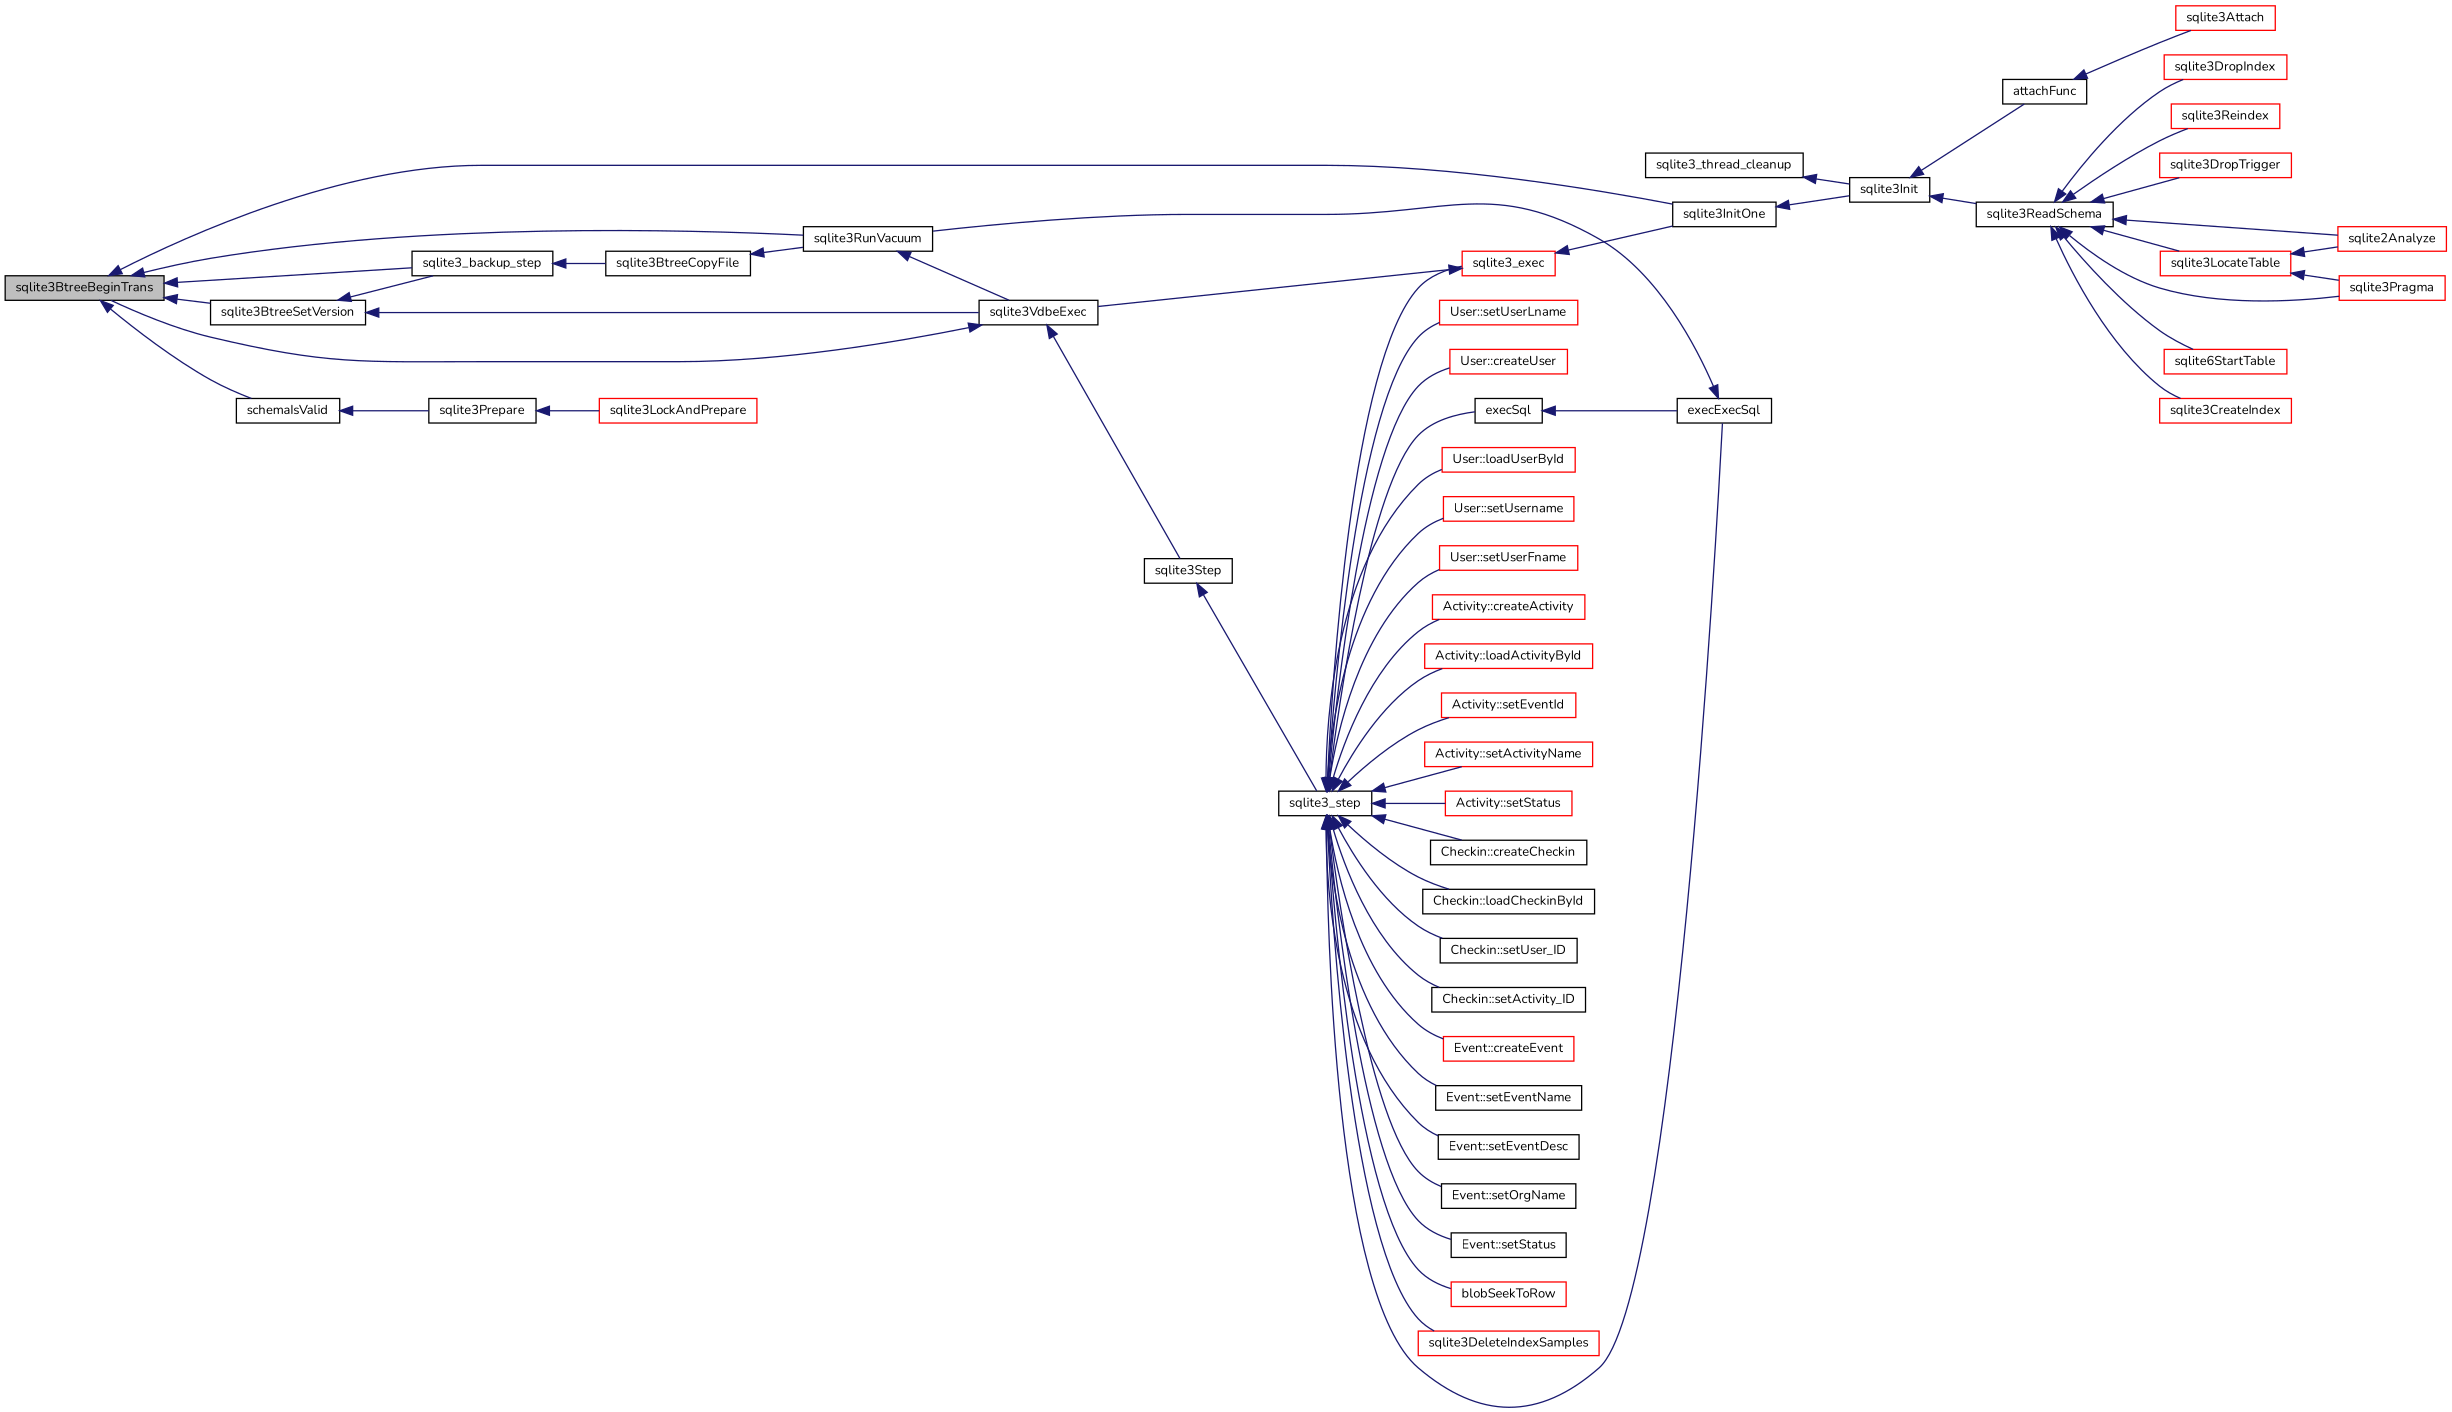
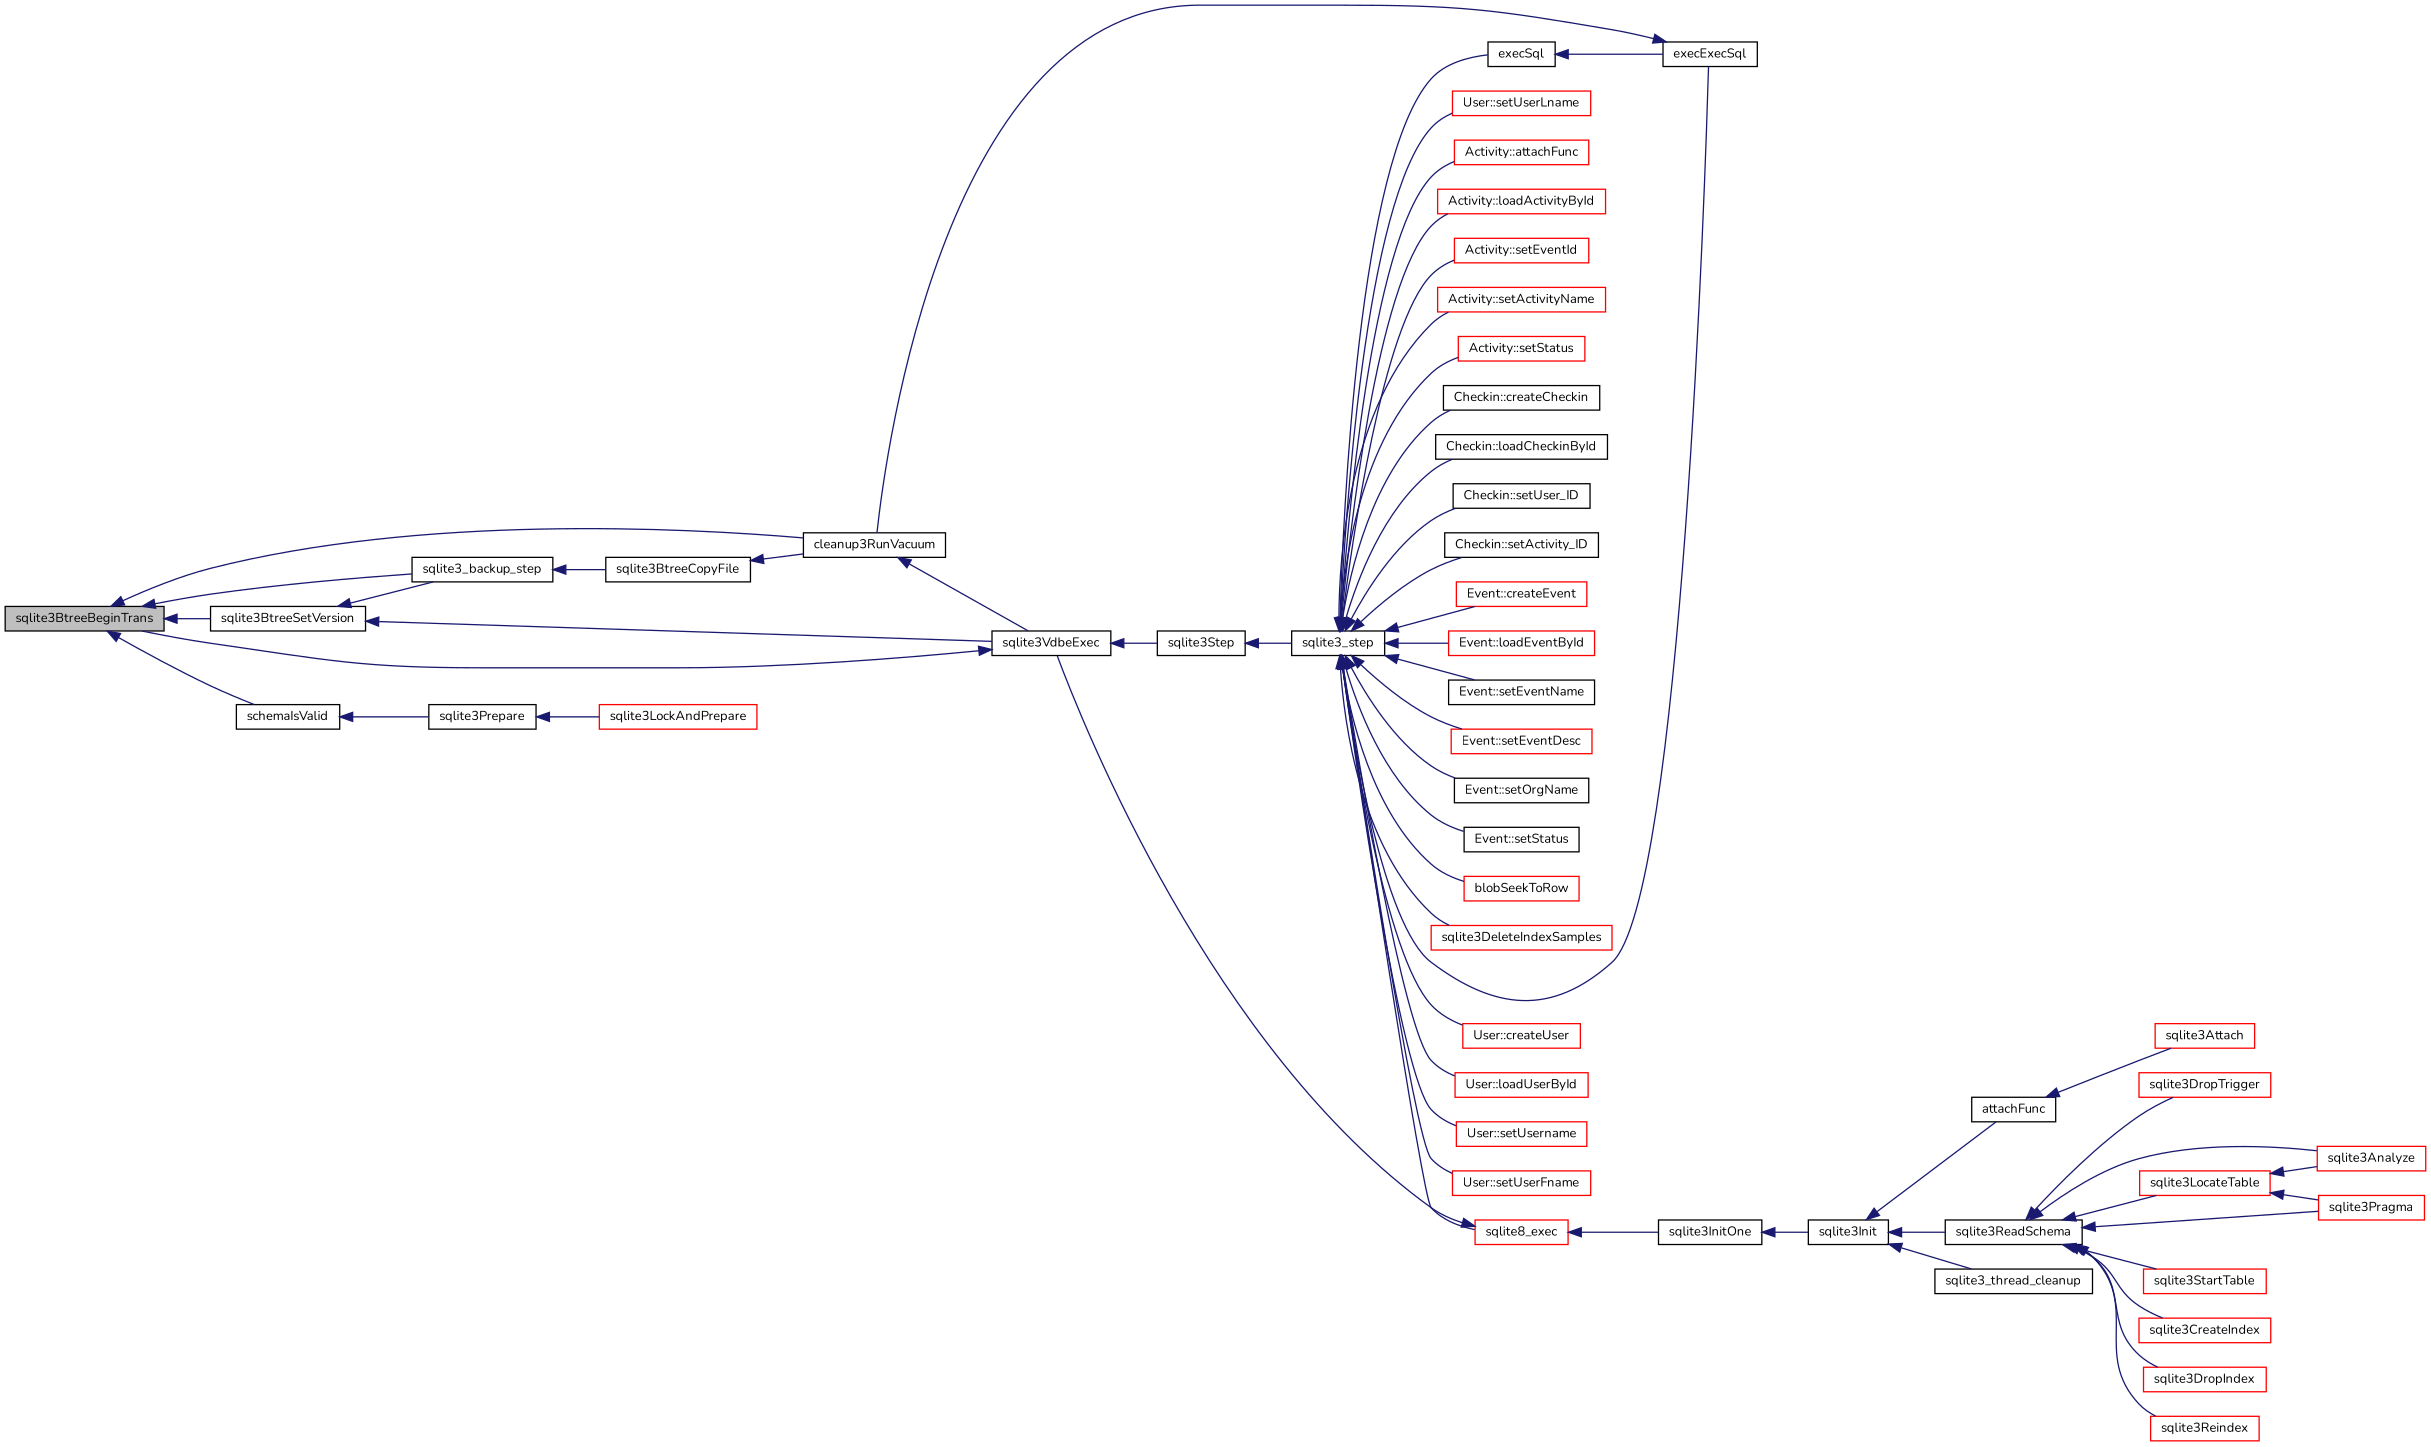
edge "sqlite3InitOne" -> "sqlite3BtreeBeginTrans": removed
edge "sqlite3Init" -> "sqlite3_thread_cleanup": reversed
node "sqlite3RunVacuum": label "sqlite3RunVacuum" -> "cleanup3RunVacuum"
node "sqlite2Analyze": label "sqlite2Analyze" -> "sqlite3Analyze"
node "sqlite3_exec": label "sqlite3_exec" -> "sqlite8_exec"
node "sqlite6StartTable": label "sqlite6StartTable" -> "sqlite3StartTable"
node "Activity::createActivity": label "Activity::createActivity" -> "Activity::attachFunc"
node "Event::loadEventById": added
node "Event::setEventDesc": color black -> red
